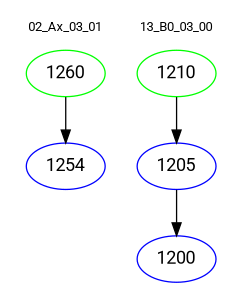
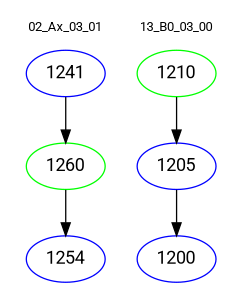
node "1241": added
